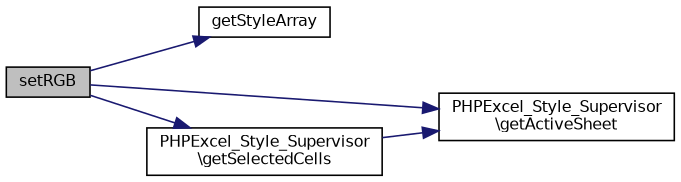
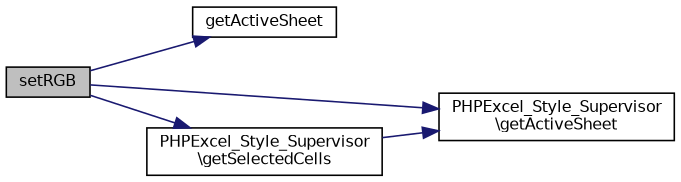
node "getStyleArray": label "getStyleArray" -> "getActiveSheet"
